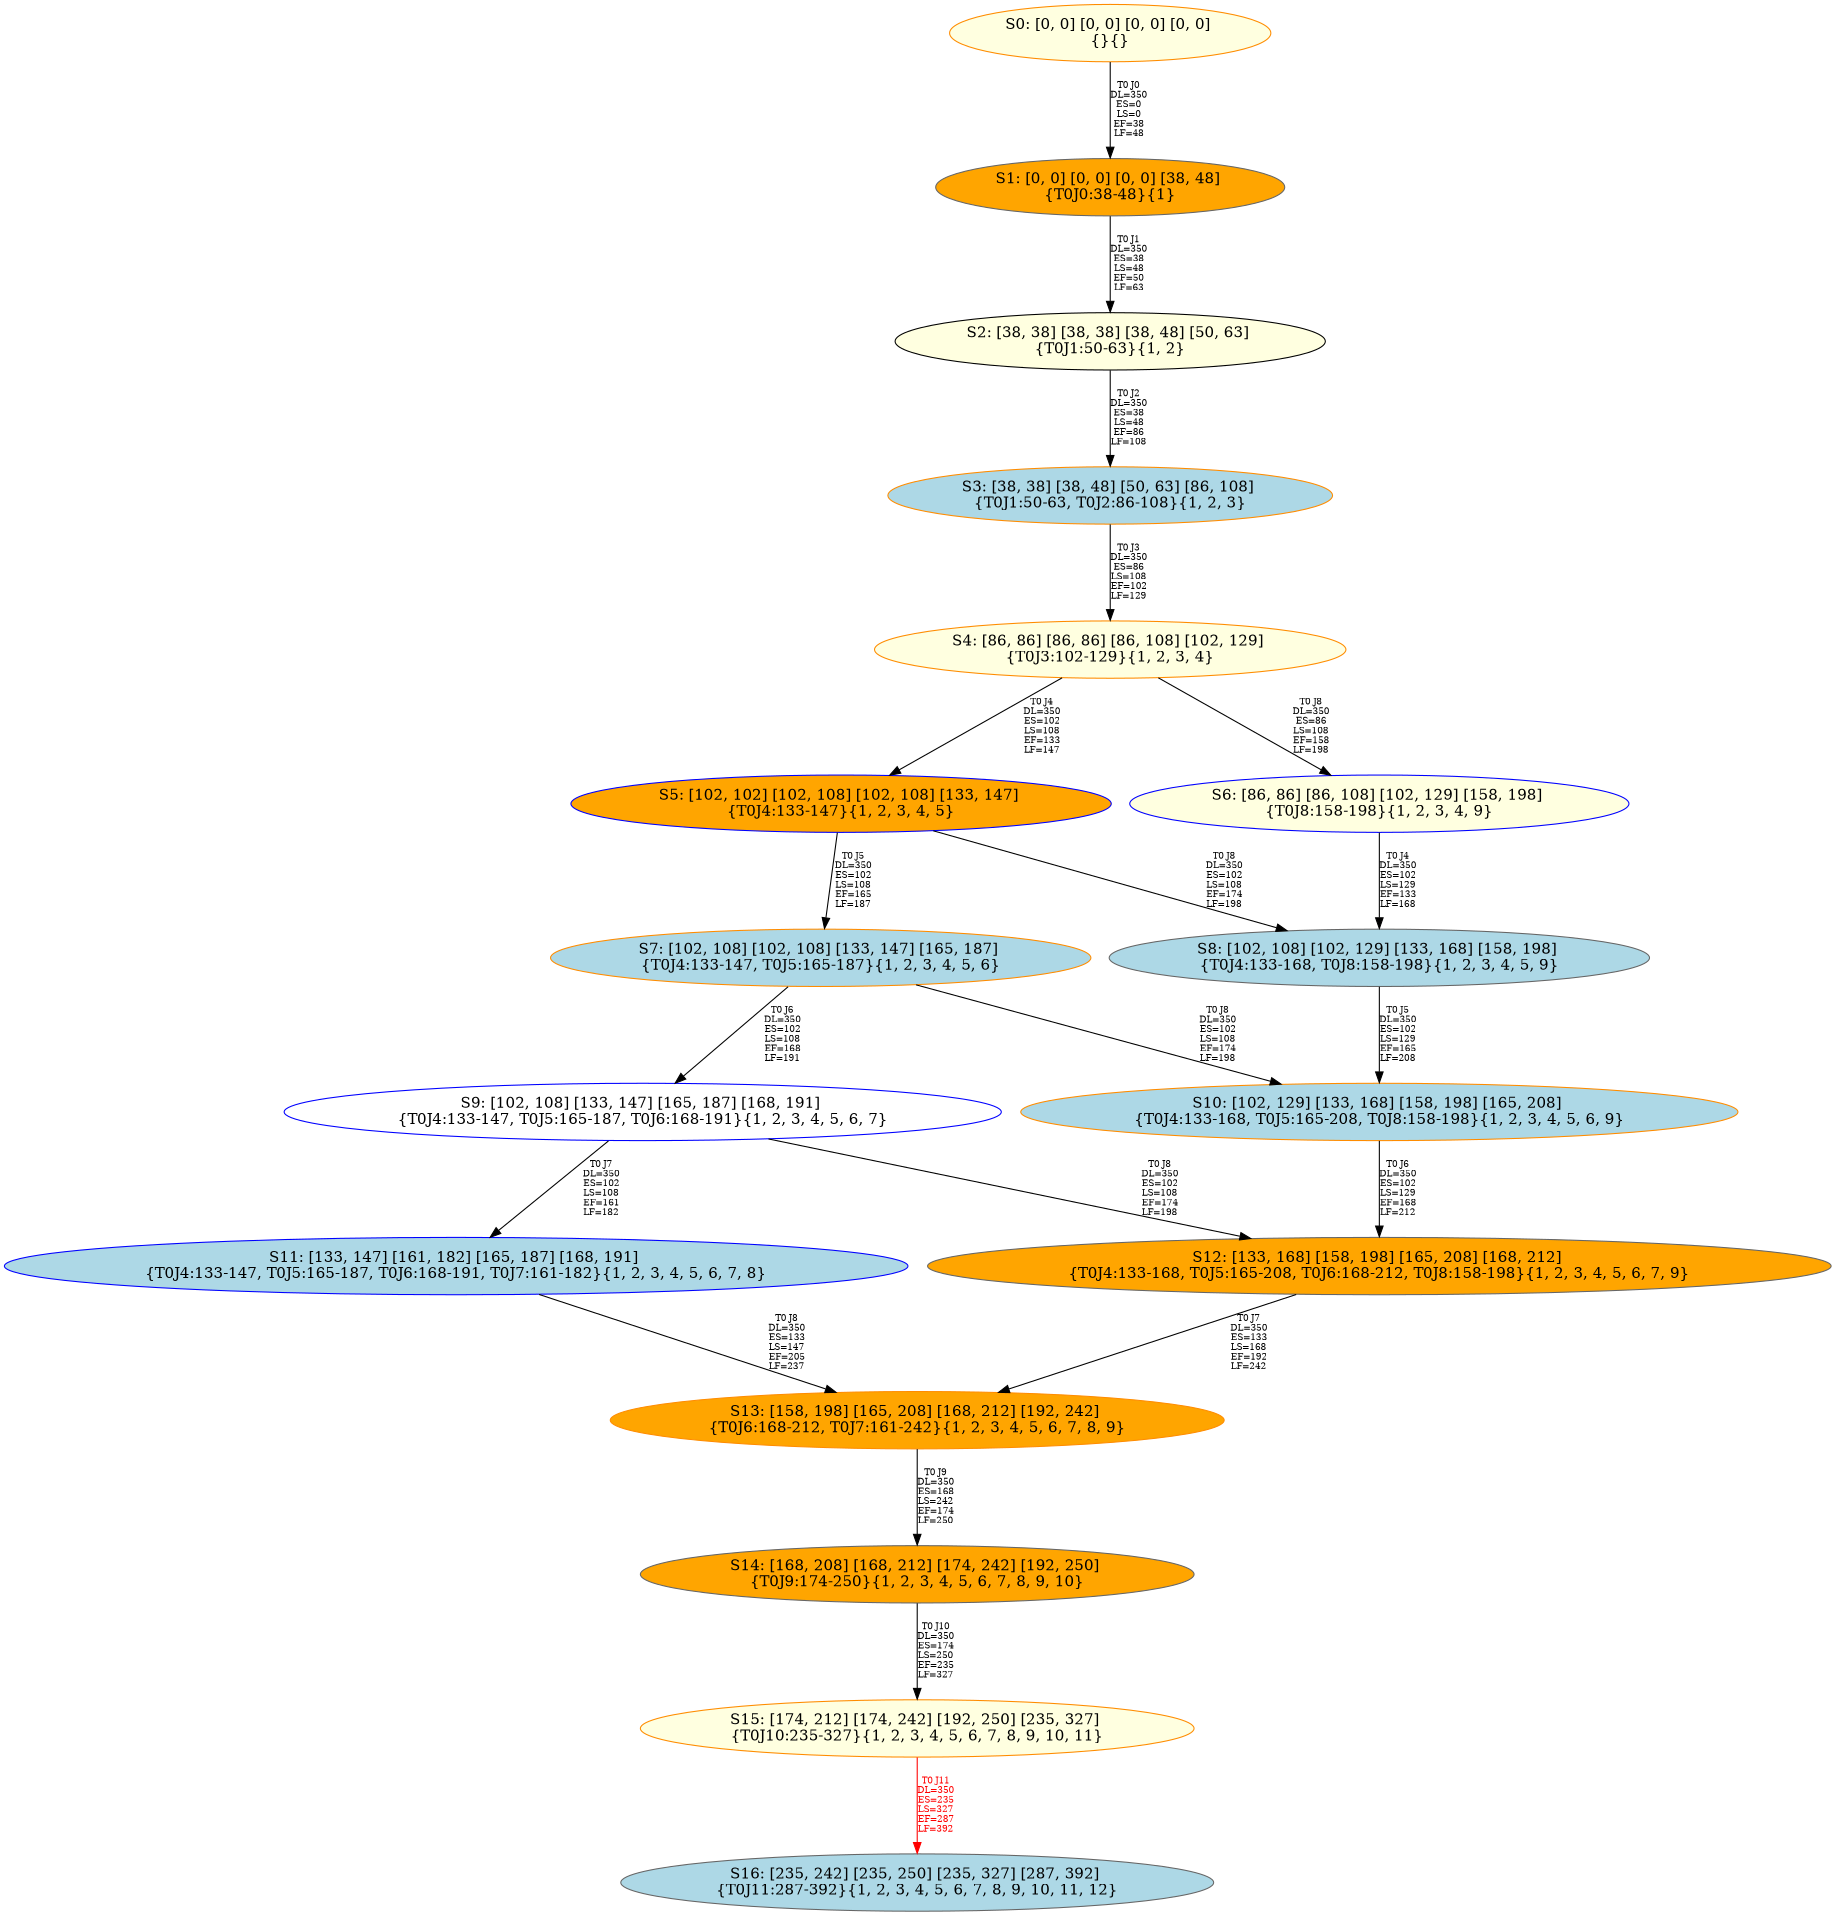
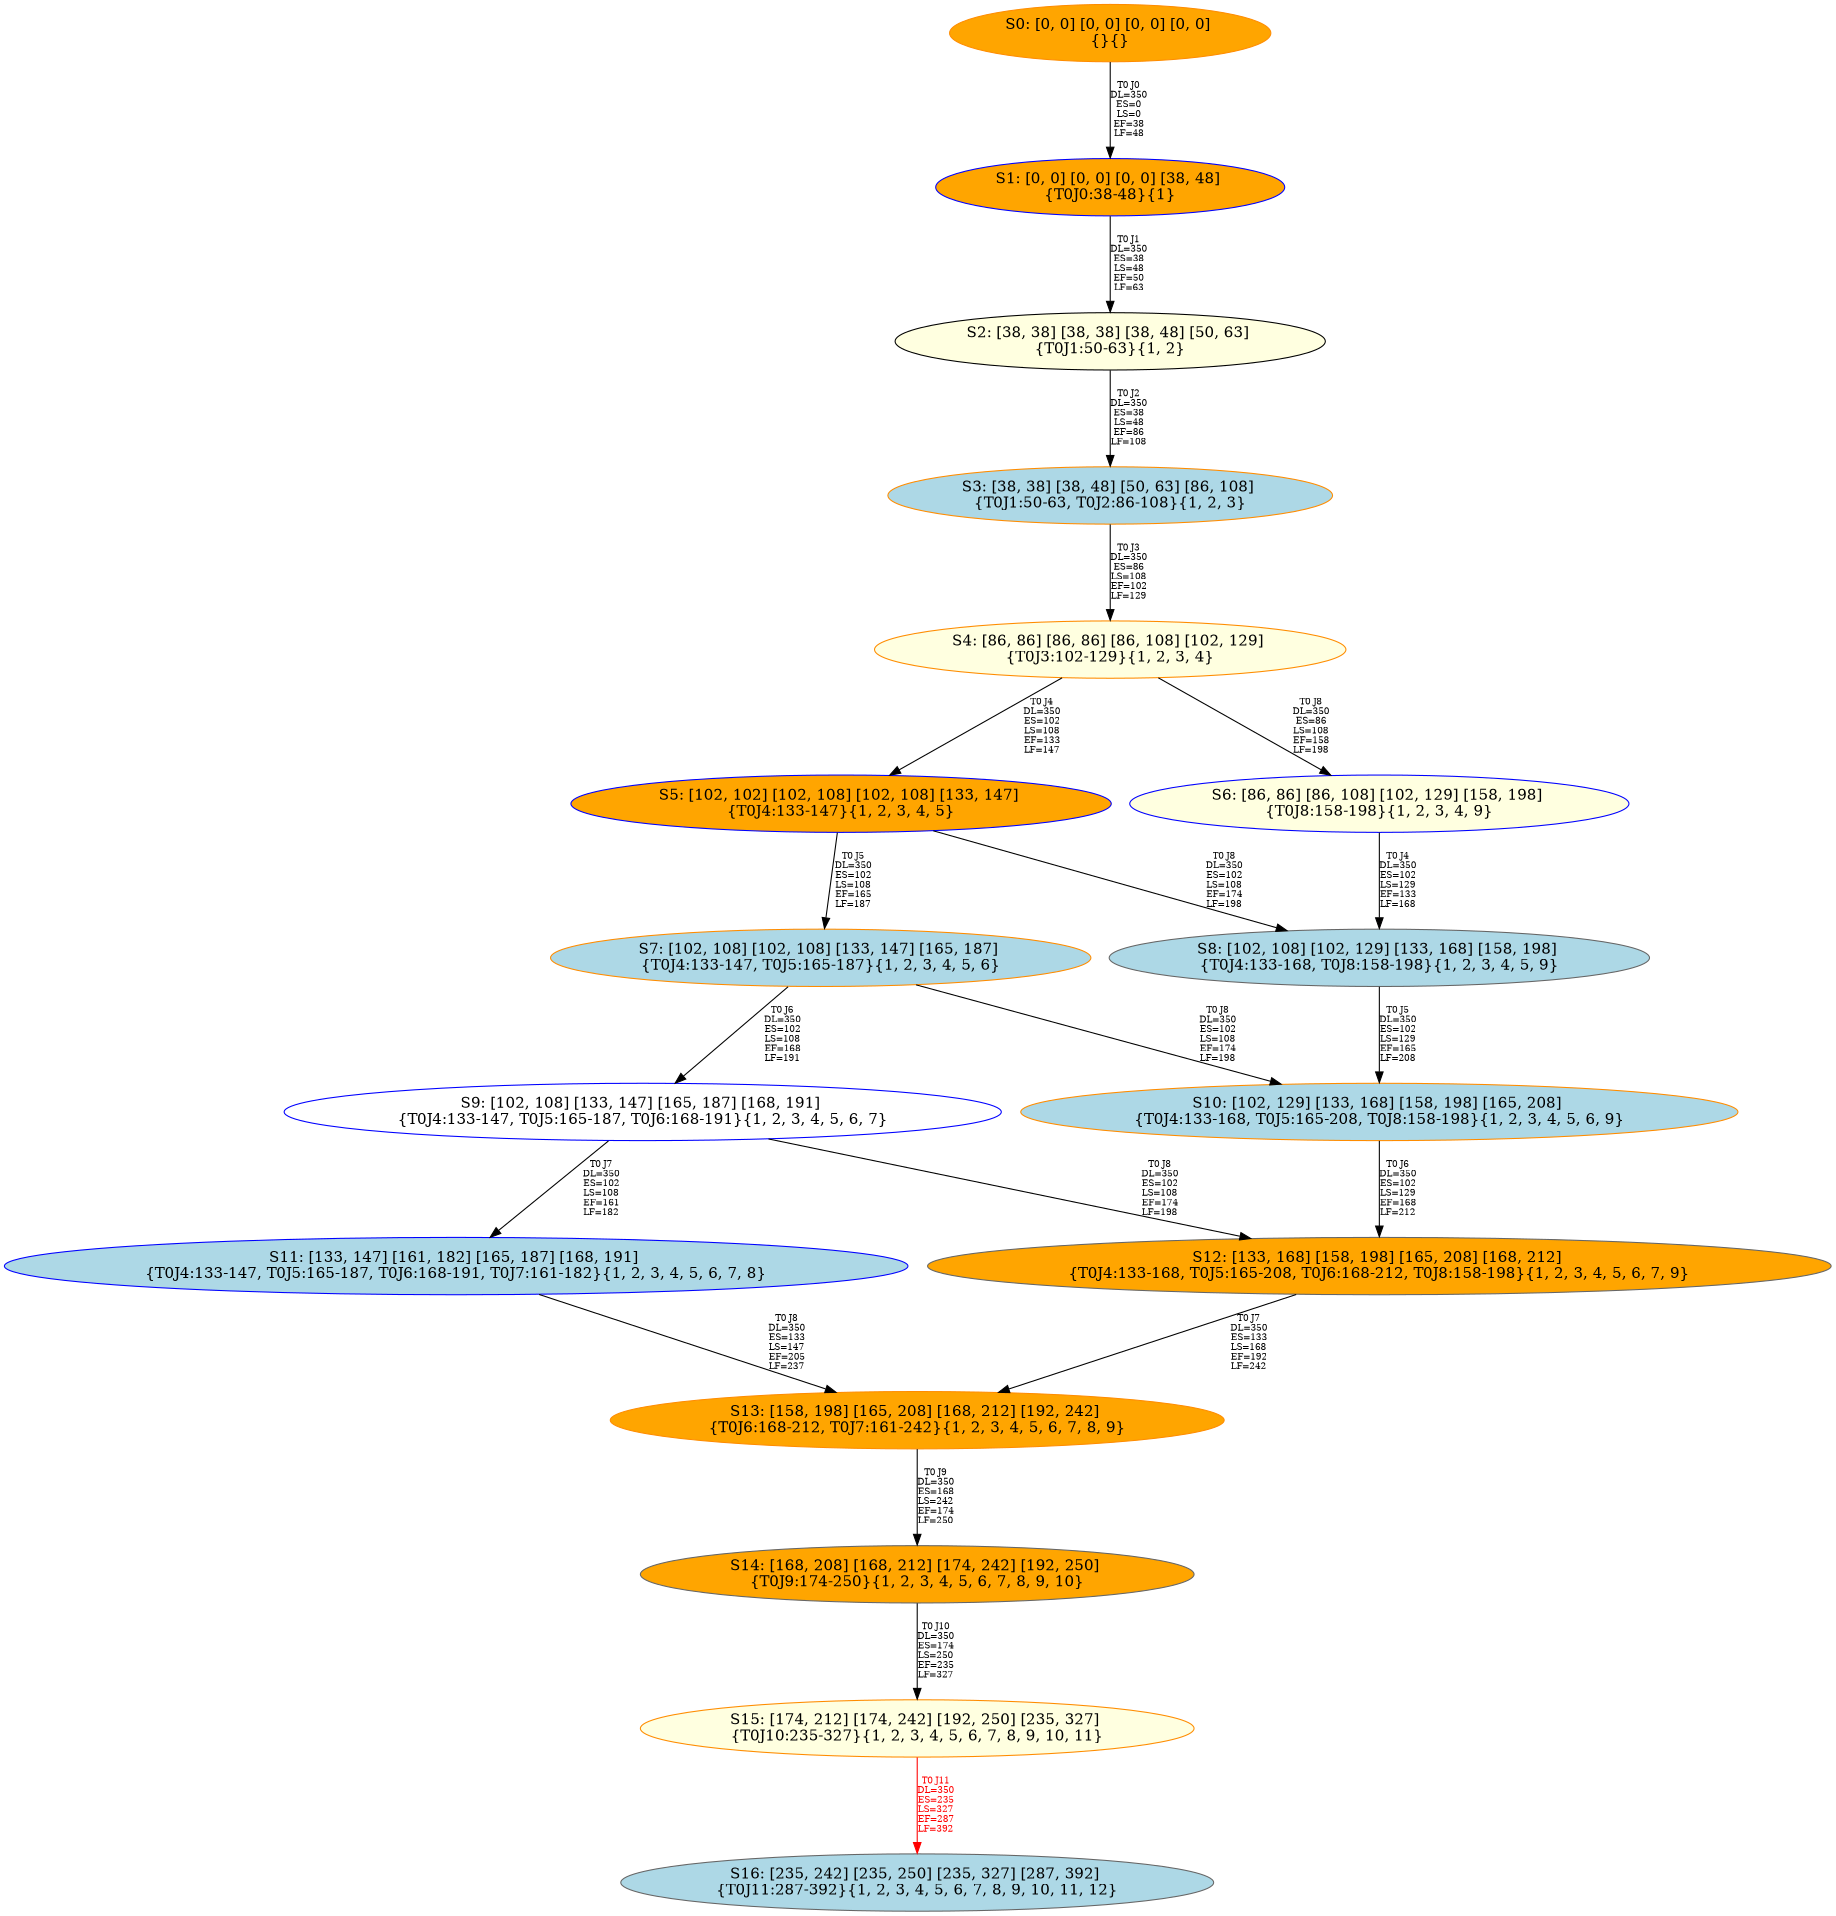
node "S0: [0, 0] [0, 0] [0, 0] [0, 0] {}{}": fillcolor lightyellow -> orange
node "S1: [0, 0] [0, 0] [0, 0] [38, 48] {T0J0:38-48}{1}": color gray40 -> blue
